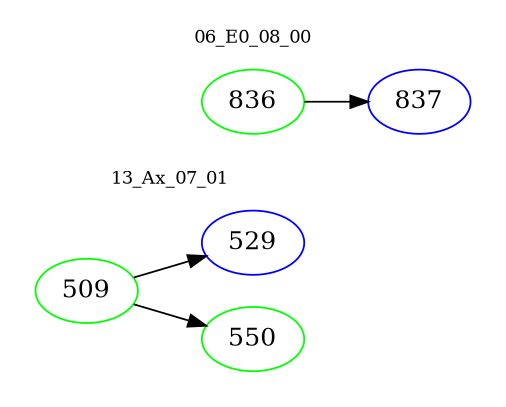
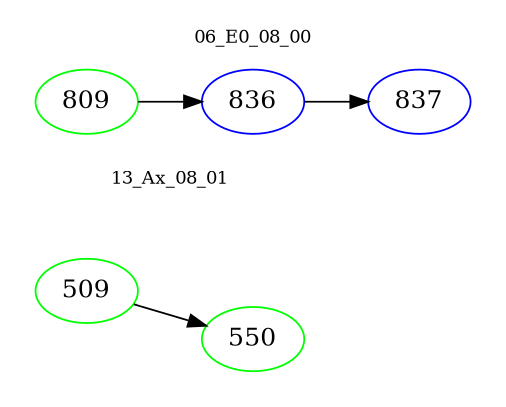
node "809": added
node "836": color green -> blue
cluster "13_Ax_07_01": label "13_Ax_07_01" -> "13_Ax_08_01"
node "529": removed
